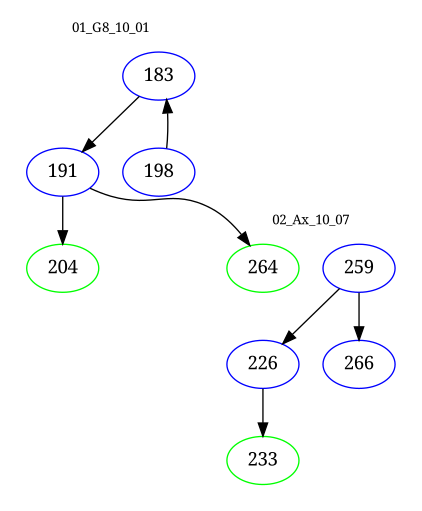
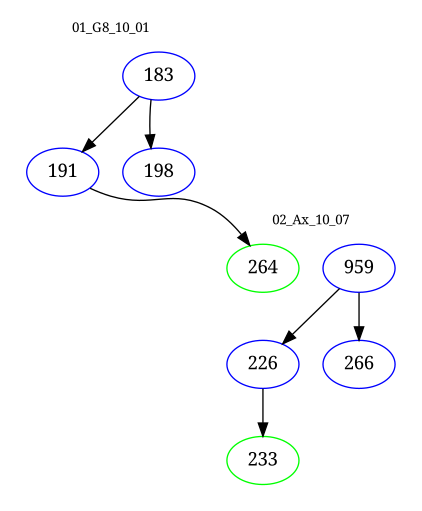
edge "198" -> "183": reversed
node "204": removed
node "259": label "259" -> "959"
